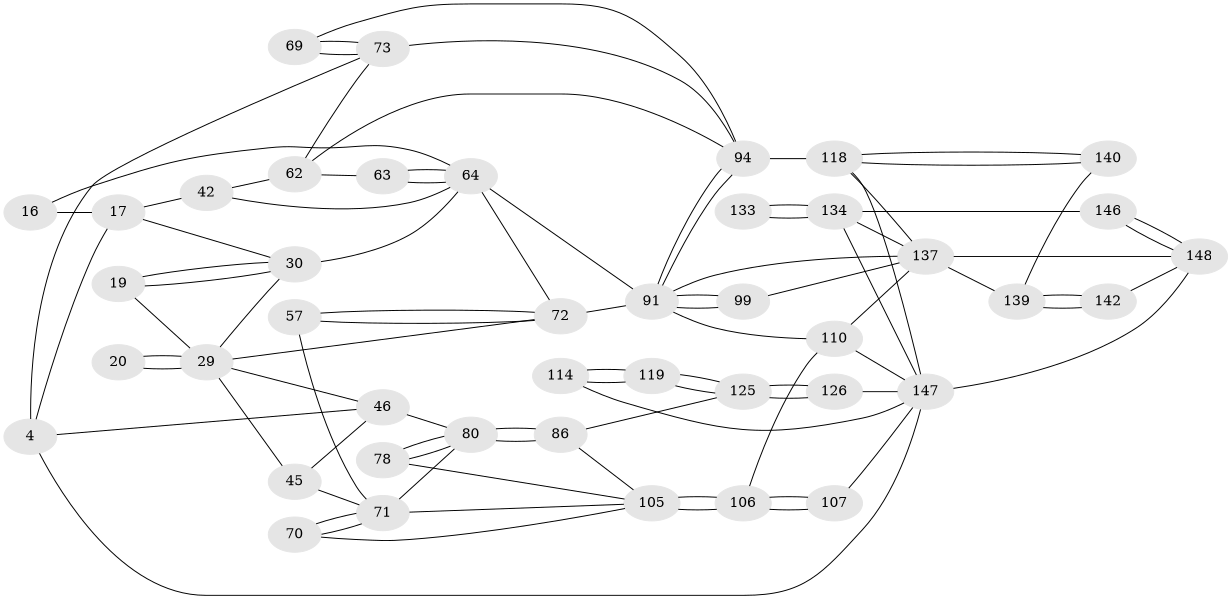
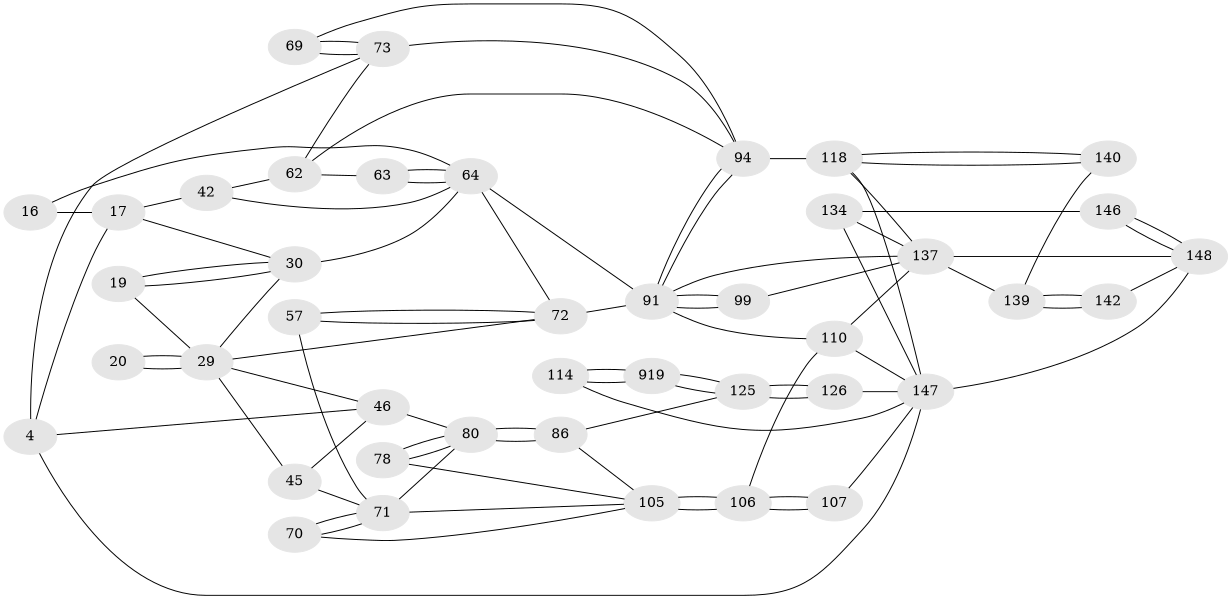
node "133": removed
node "119": label "119" -> "919"
